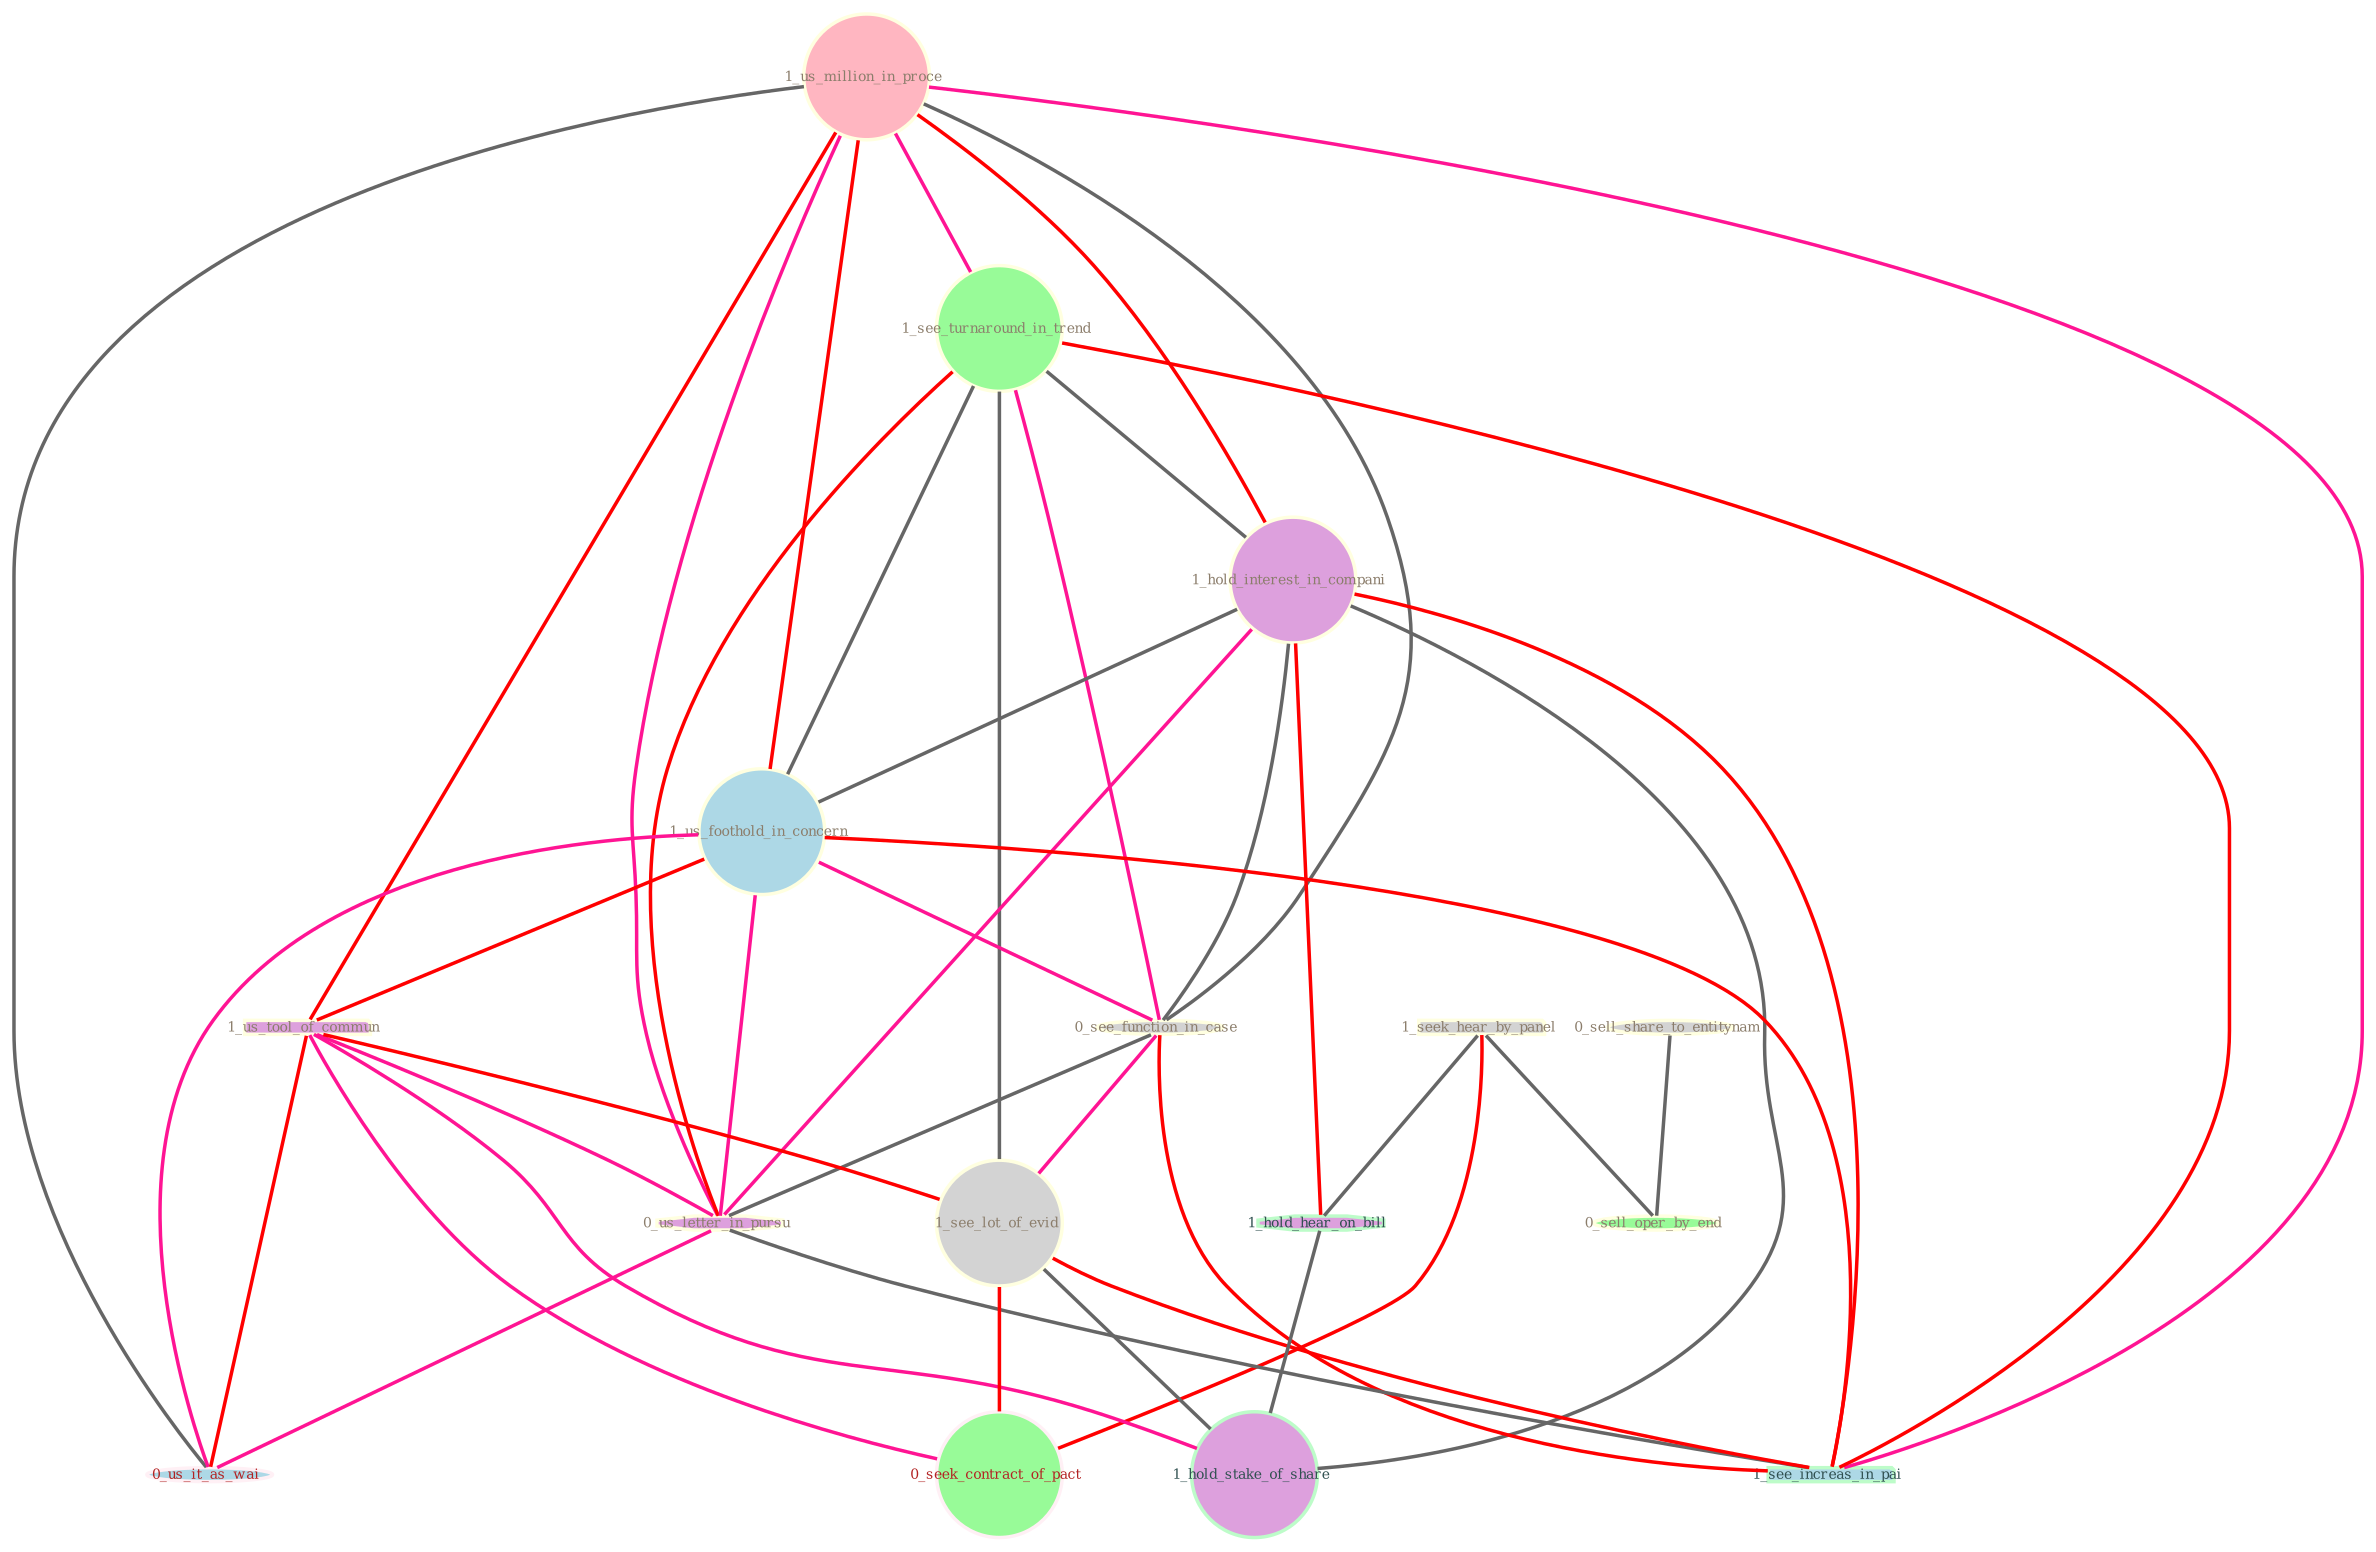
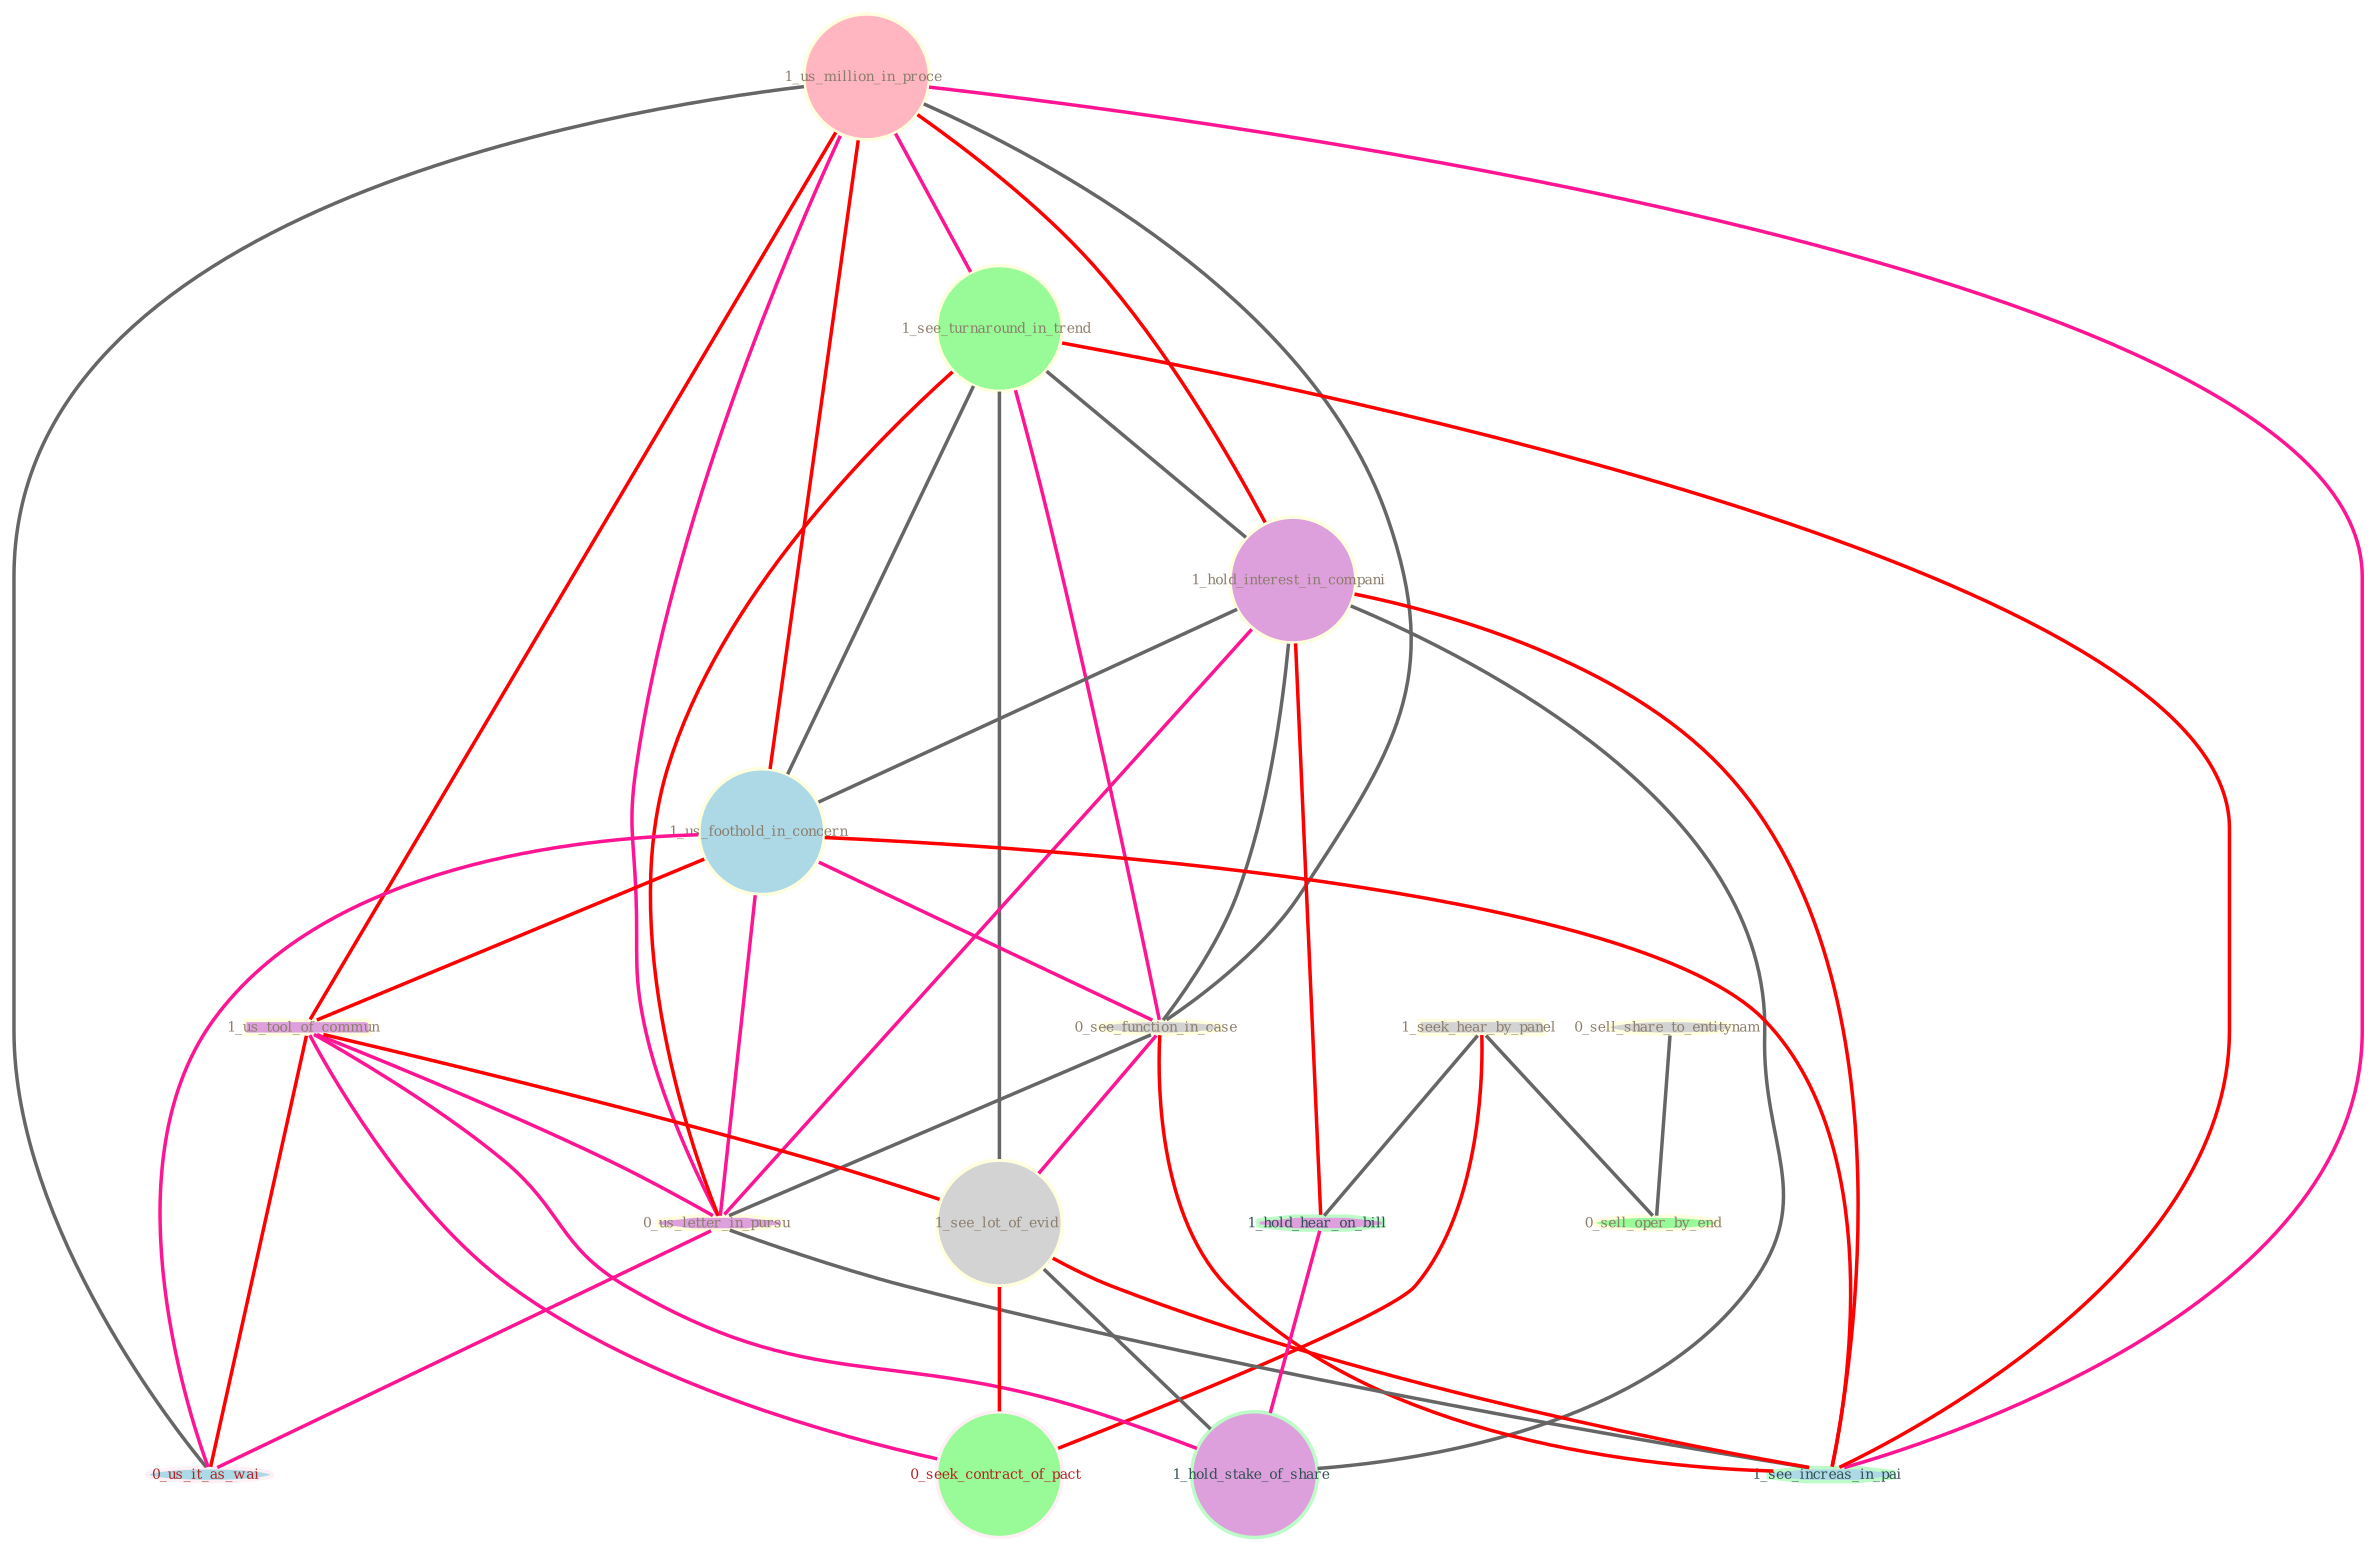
edge "1_hold_hear_on_bill" -- "1_hold_stake_of_share": color gray40 -> deeppink
node "1_see_increas_in_pai": shape note -> octagon
